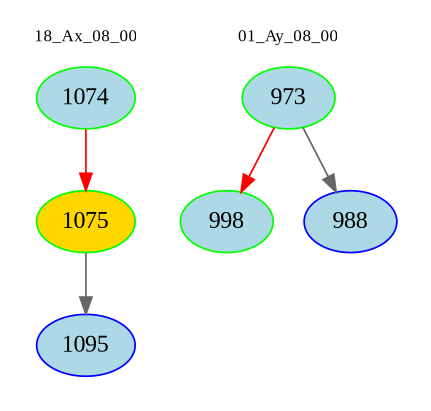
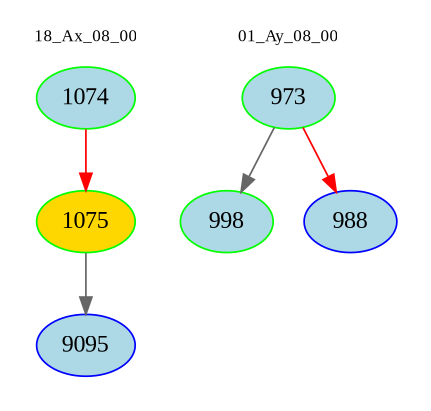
edge "973" -> "998": color red -> gray40
edge "973" -> "988": color gray40 -> red
node "1095": label "1095" -> "9095"
